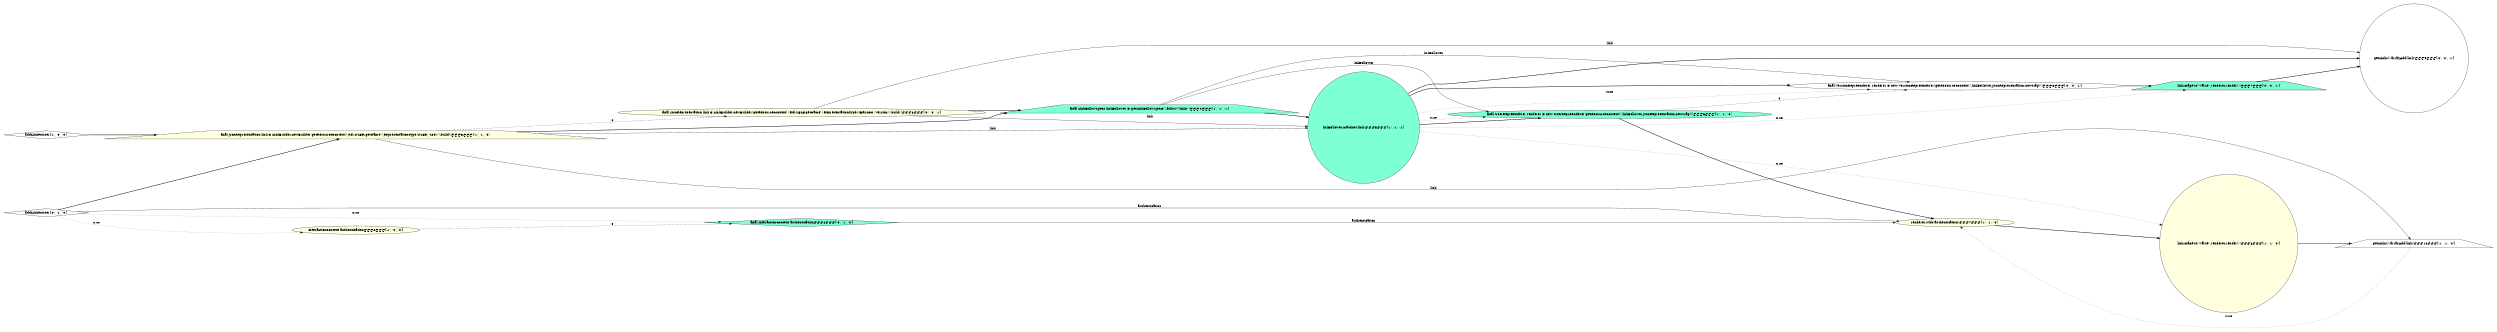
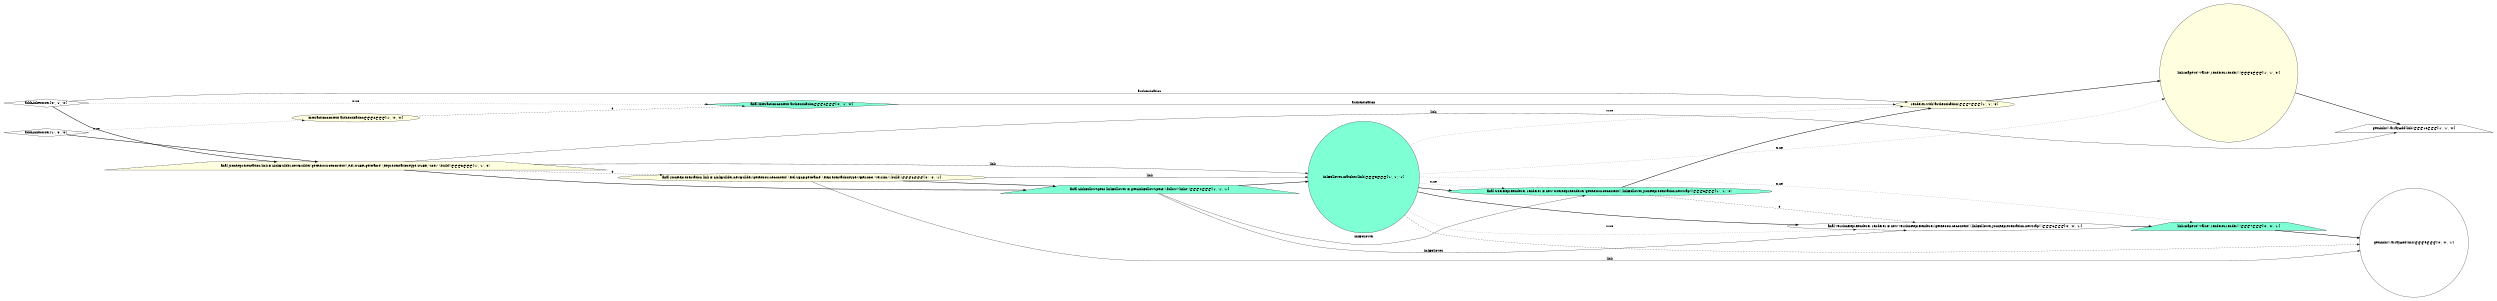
edge "linkFollower.matches(link)@@@5@@@['1', '1', '1']" -> "getLinks().arrayAdd(link)@@@9@@@['0', '0', '1']": style bold -> dashed
edge "addLinkToUser['0', '1', '0']" -> "InteractionContext authentication@@@2@@@['1', '0', '0']": now "addLinkToUser['1', '0', '0']" -> "InteractionContext authentication@@@2@@@['1', '0', '0']"
edge "getLinks().arrayAdd(link)@@@10@@@['1', '1', '0']" -> "renderer.with(authentication)@@@7@@@['1', '1', '0']": now "linkFollower.matches(link)@@@5@@@['1', '1', '1']" -> "renderer.with(authentication)@@@7@@@['1', '1', '0']"
